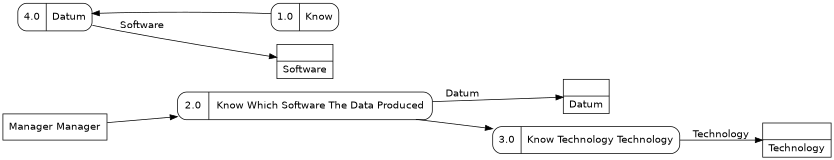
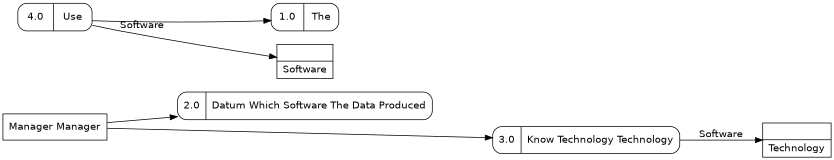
edge "1.0" -> "4.0": reversed
node "4.0": text "Datum" -> "Use"
node "1.0": text "Know" -> "The"
node "Datum": removed
node "2.0": text "Know Which Software The Data Produced" -> "Datum Which Software The Data Produced"
edge "2.0" -> "3.0": now "Manager Manager" -> "3.0"
edge "3.0" -> "Technology": label "Technology" -> "Software"
